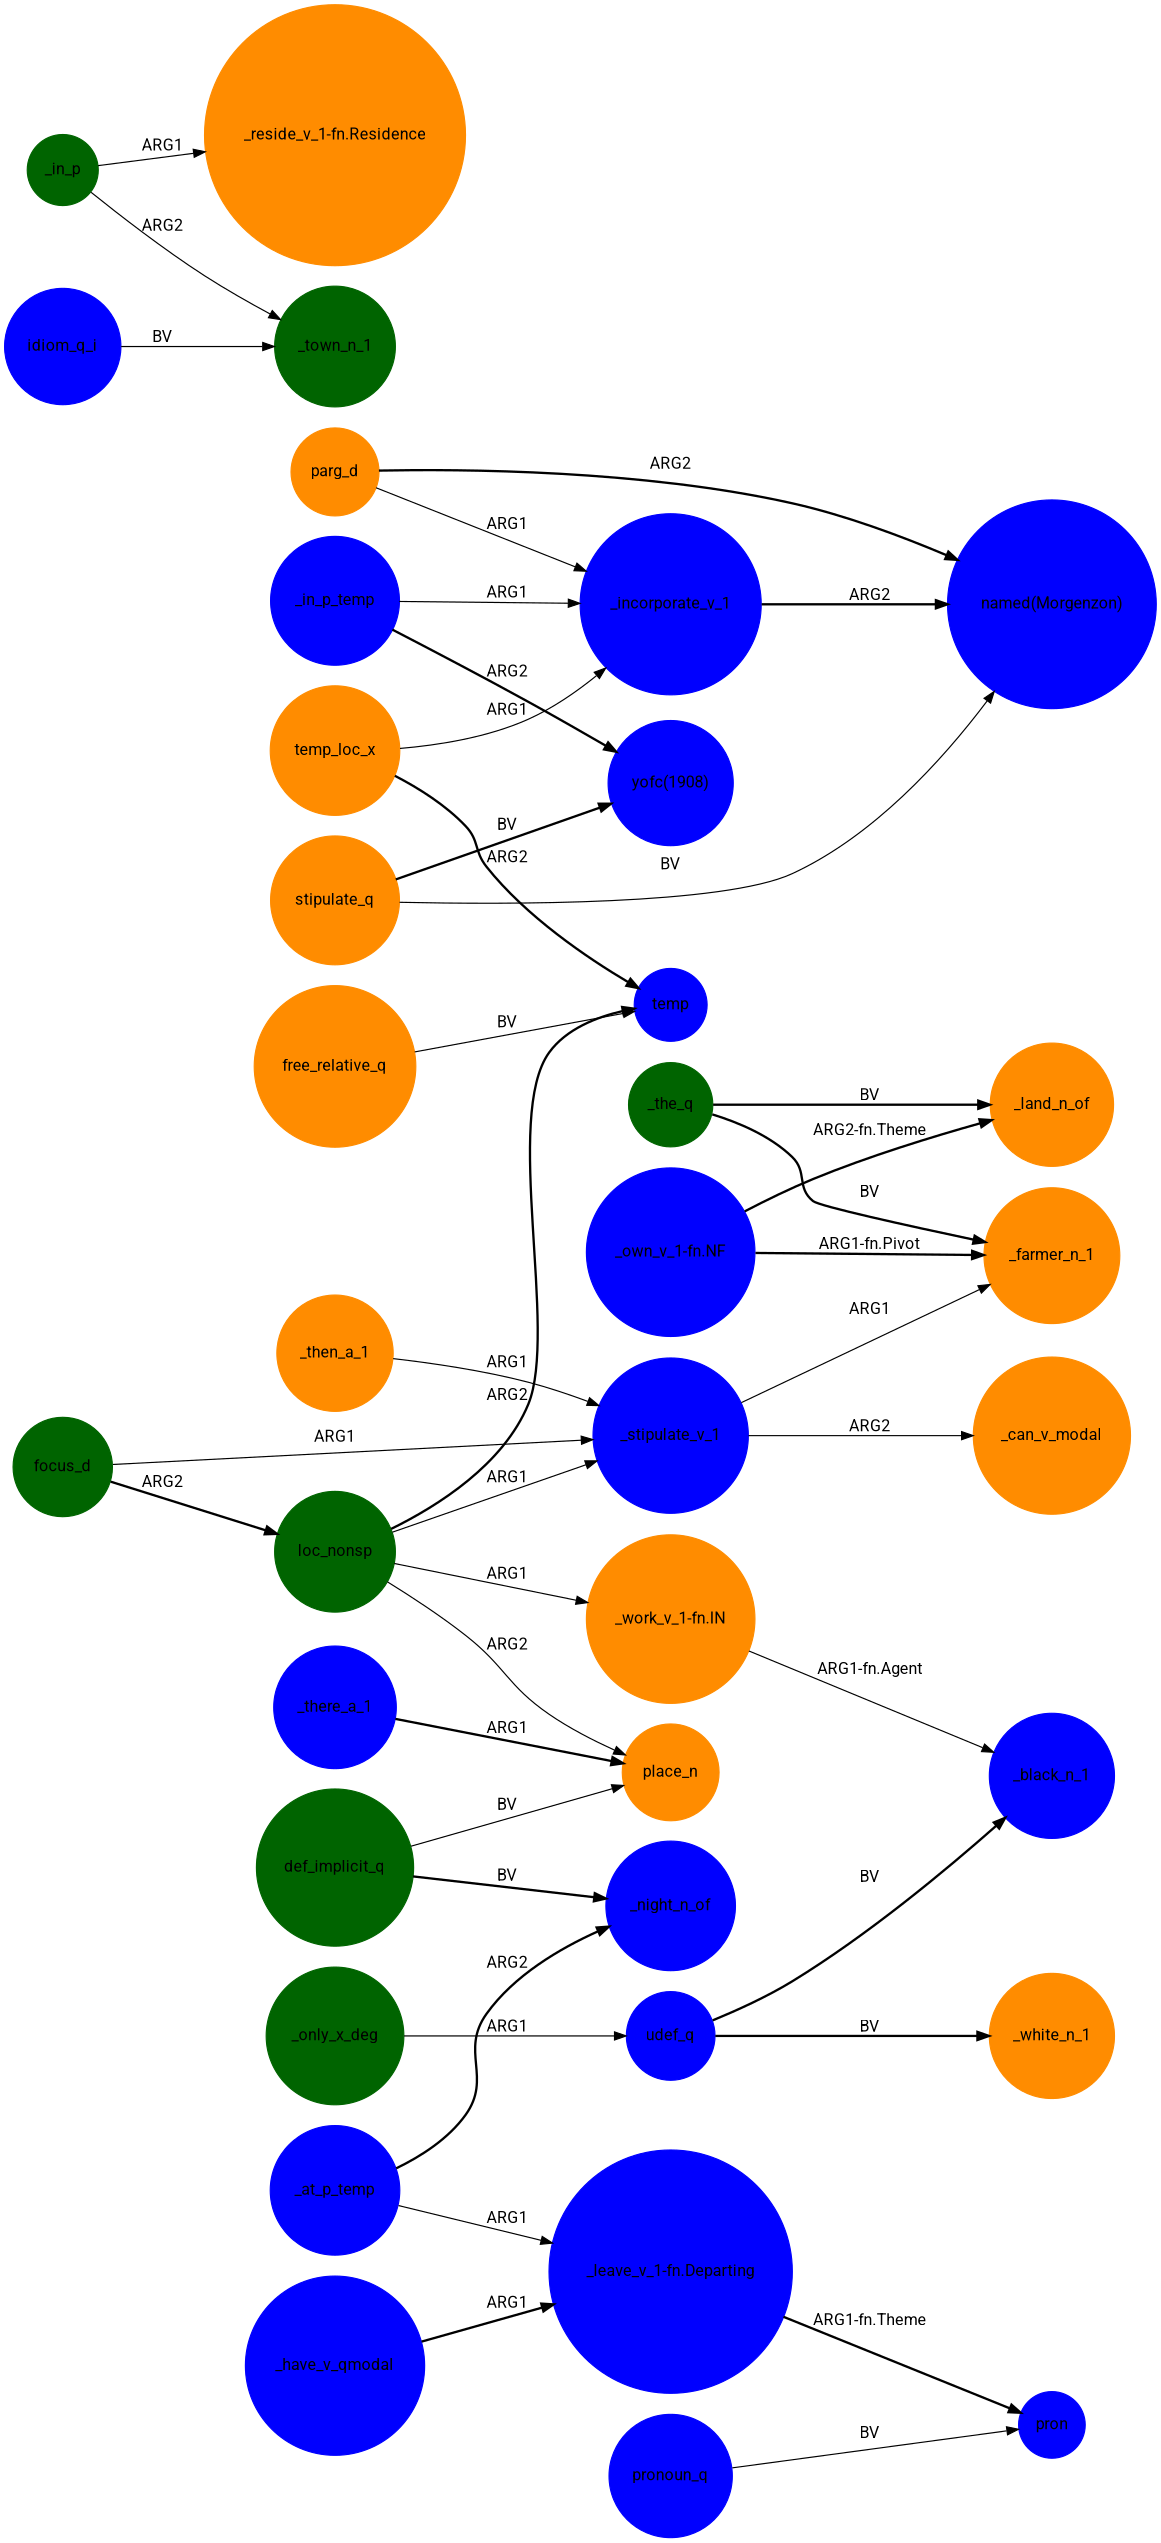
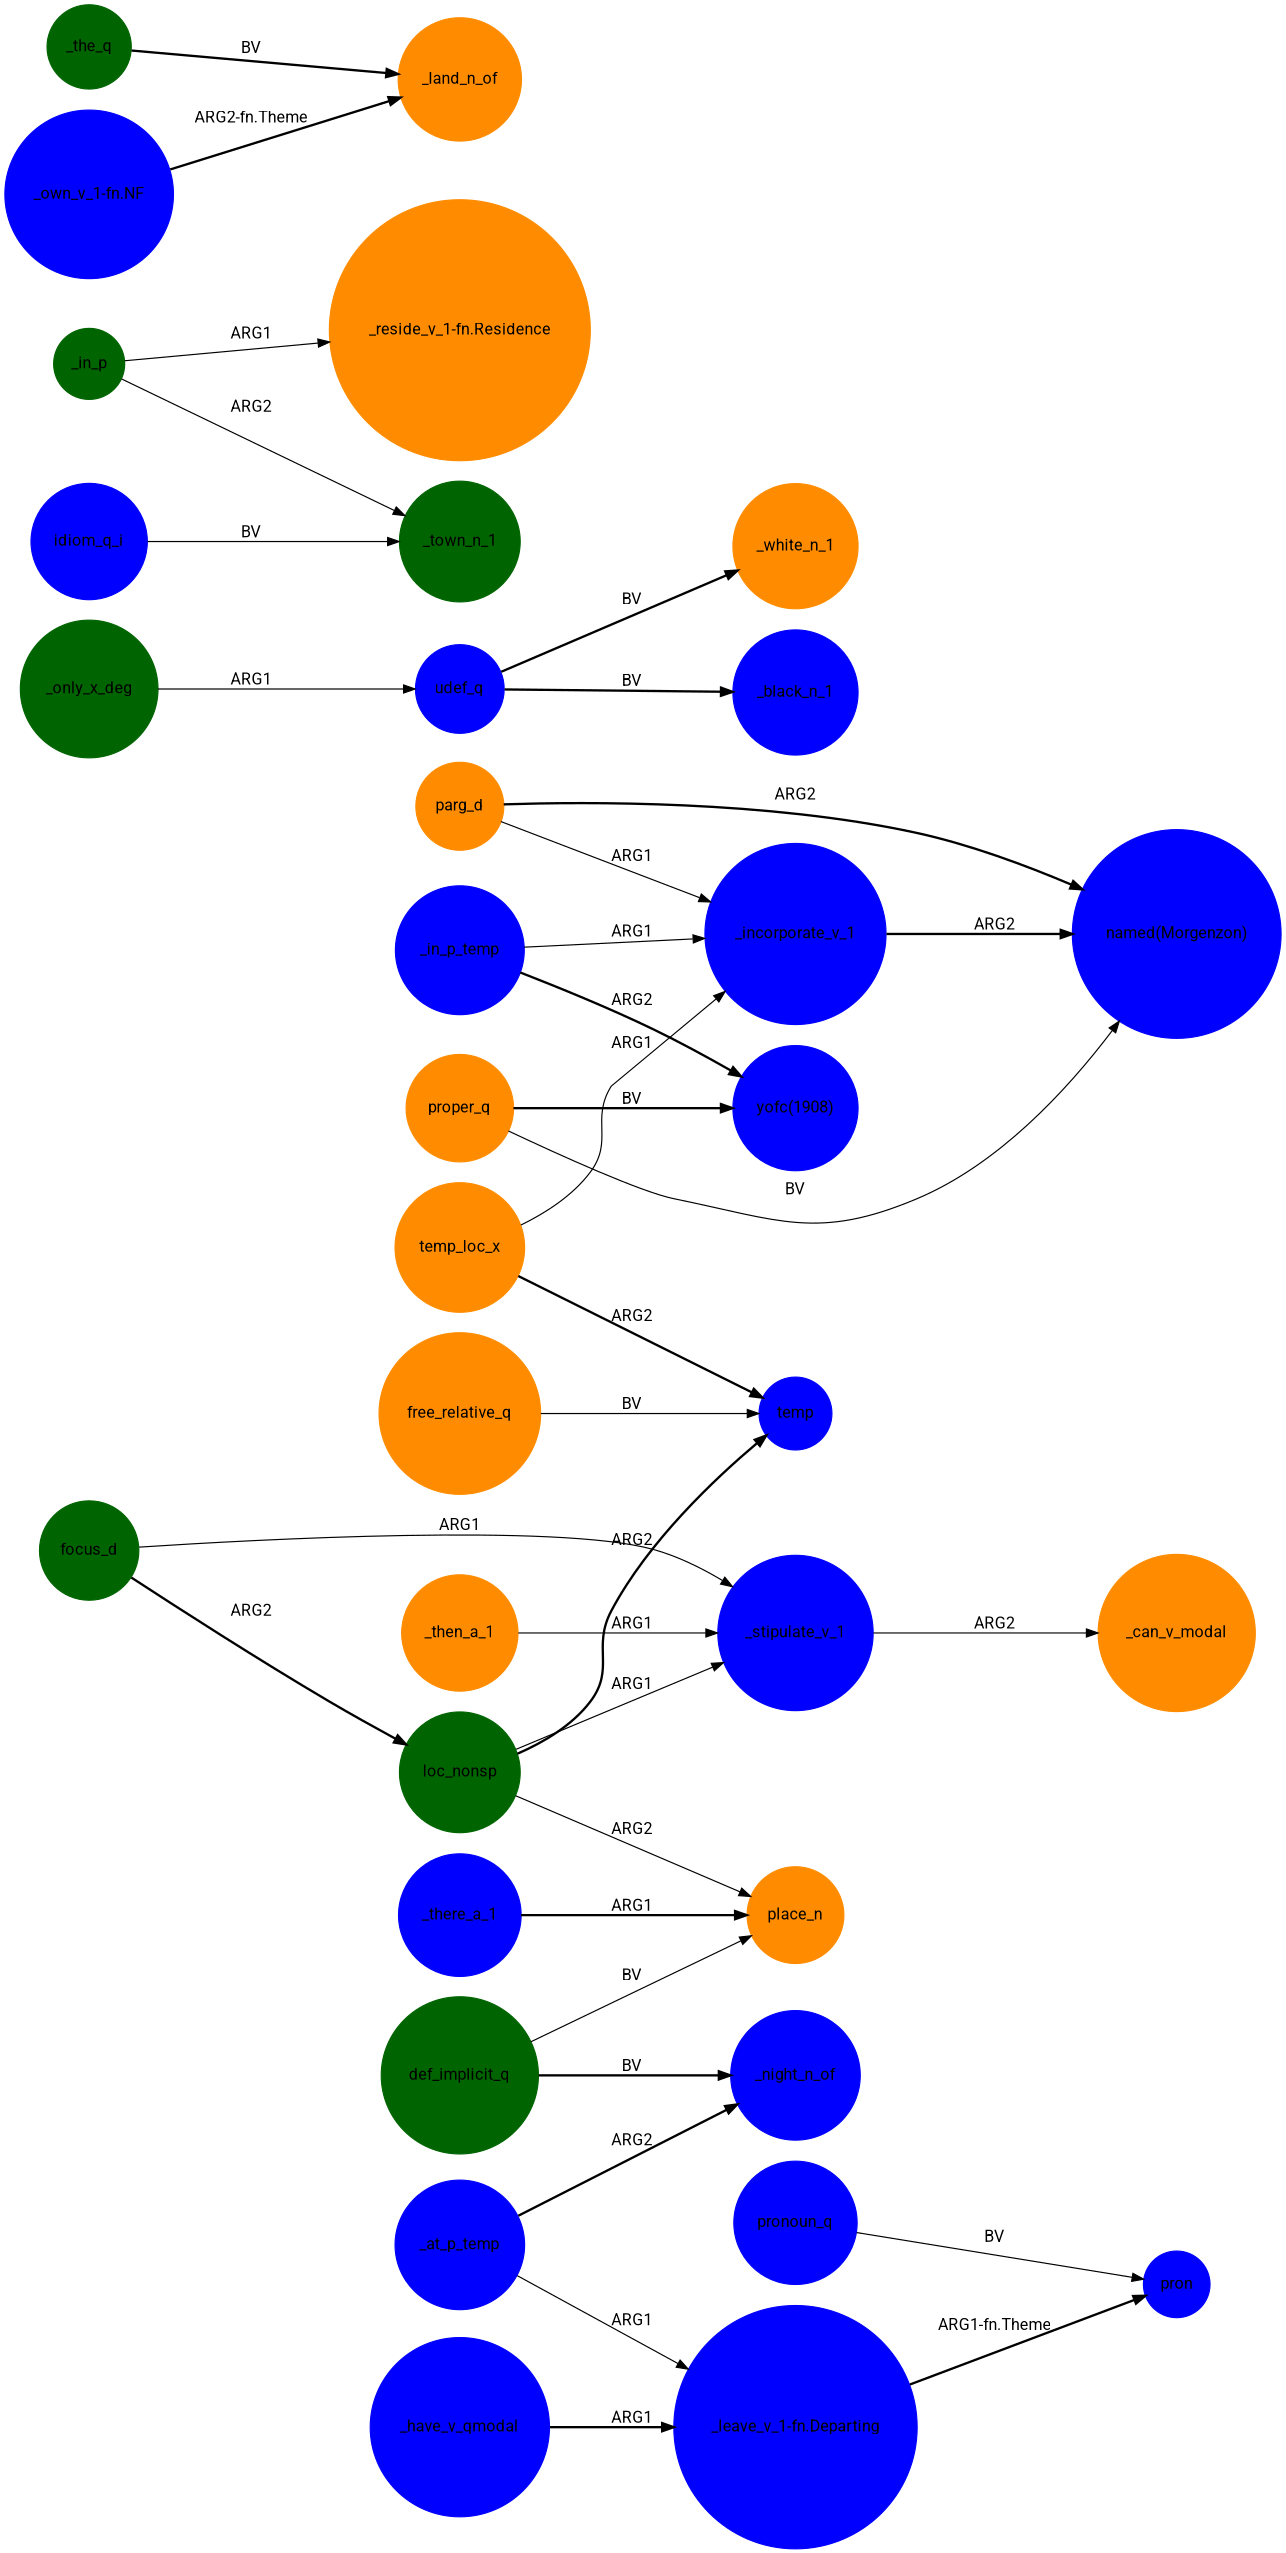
node "stipulate_q": label "stipulate_q" -> "proper_q"
node "_farmer_n_1": removed
node "_work_v_1-fn.IN": removed
